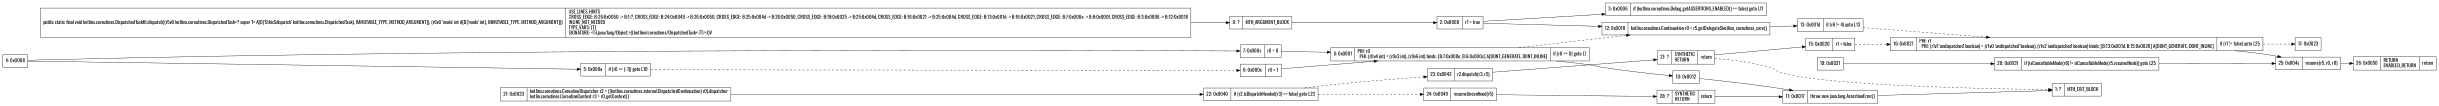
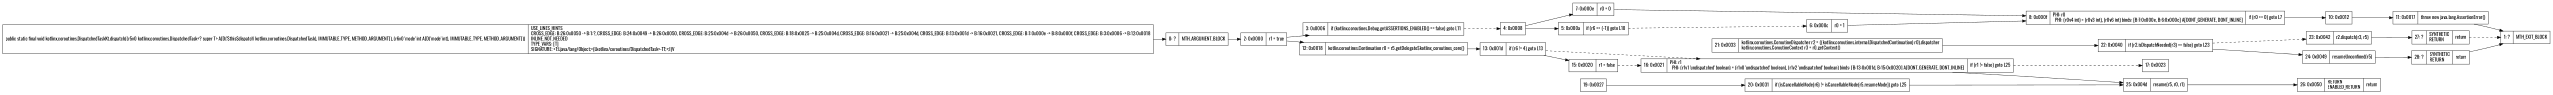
edge "3: 0x0006" -> "4: 0x0008": added
edge "8: 0x000f" -> "12: 0x0018": removed
edge "27: ?" -> "15: 0x0020": now "13: 0x001d" -> "15: 0x0020"
node "25: 0x004d": text "resume(r5, r0, r0)" -> "resume(r5, r0, r1)"
edge "22: 0x0040" -> "24: 0x0049": style dashed -> solid
edge "28: ?" -> "11: 0x0017": now "28: ?" -> "1: ?"
